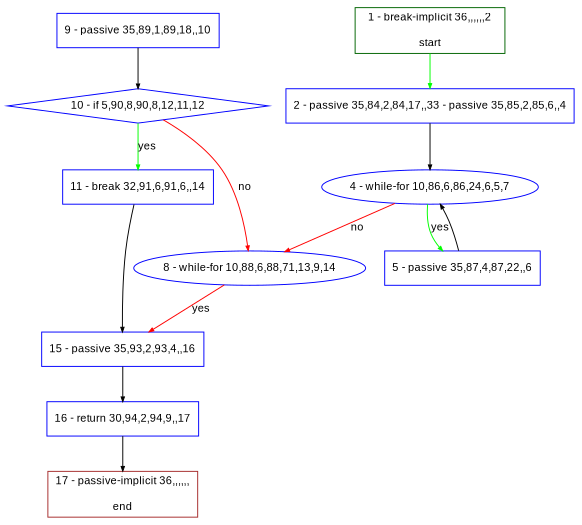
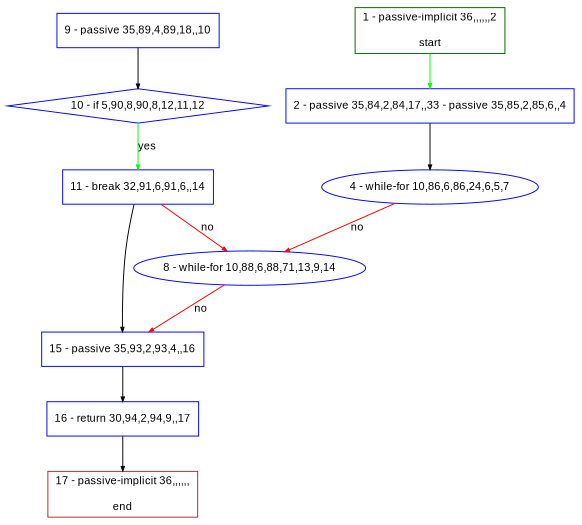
node "9 - passive 35,89,1,89,18,,10": label "9 - passive 35,89,1,89,18,,10" -> "9 - passive 35,89,4,89,18,,10"
node "1 - break-implicit 36,,,,,,2 start": label "1 - break-implicit 36,,,,,,2 start" -> "1 - passive-implicit 36,,,,,,2 start"
edge "10 - if 5,90,8,90,8,12,11,12" -> "8 - while-for 10,88,6,88,71,13,9,14": now "11 - break 32,91,6,91,6,,14" -> "8 - while-for 10,88,6,88,71,13,9,14"
node "5 - passive 35,87,4,87,22,,6": removed
edge "8 - while-for 10,88,6,88,71,13,9,14" -> "15 - passive 35,93,2,93,4,,16": label "yes" -> "no"
